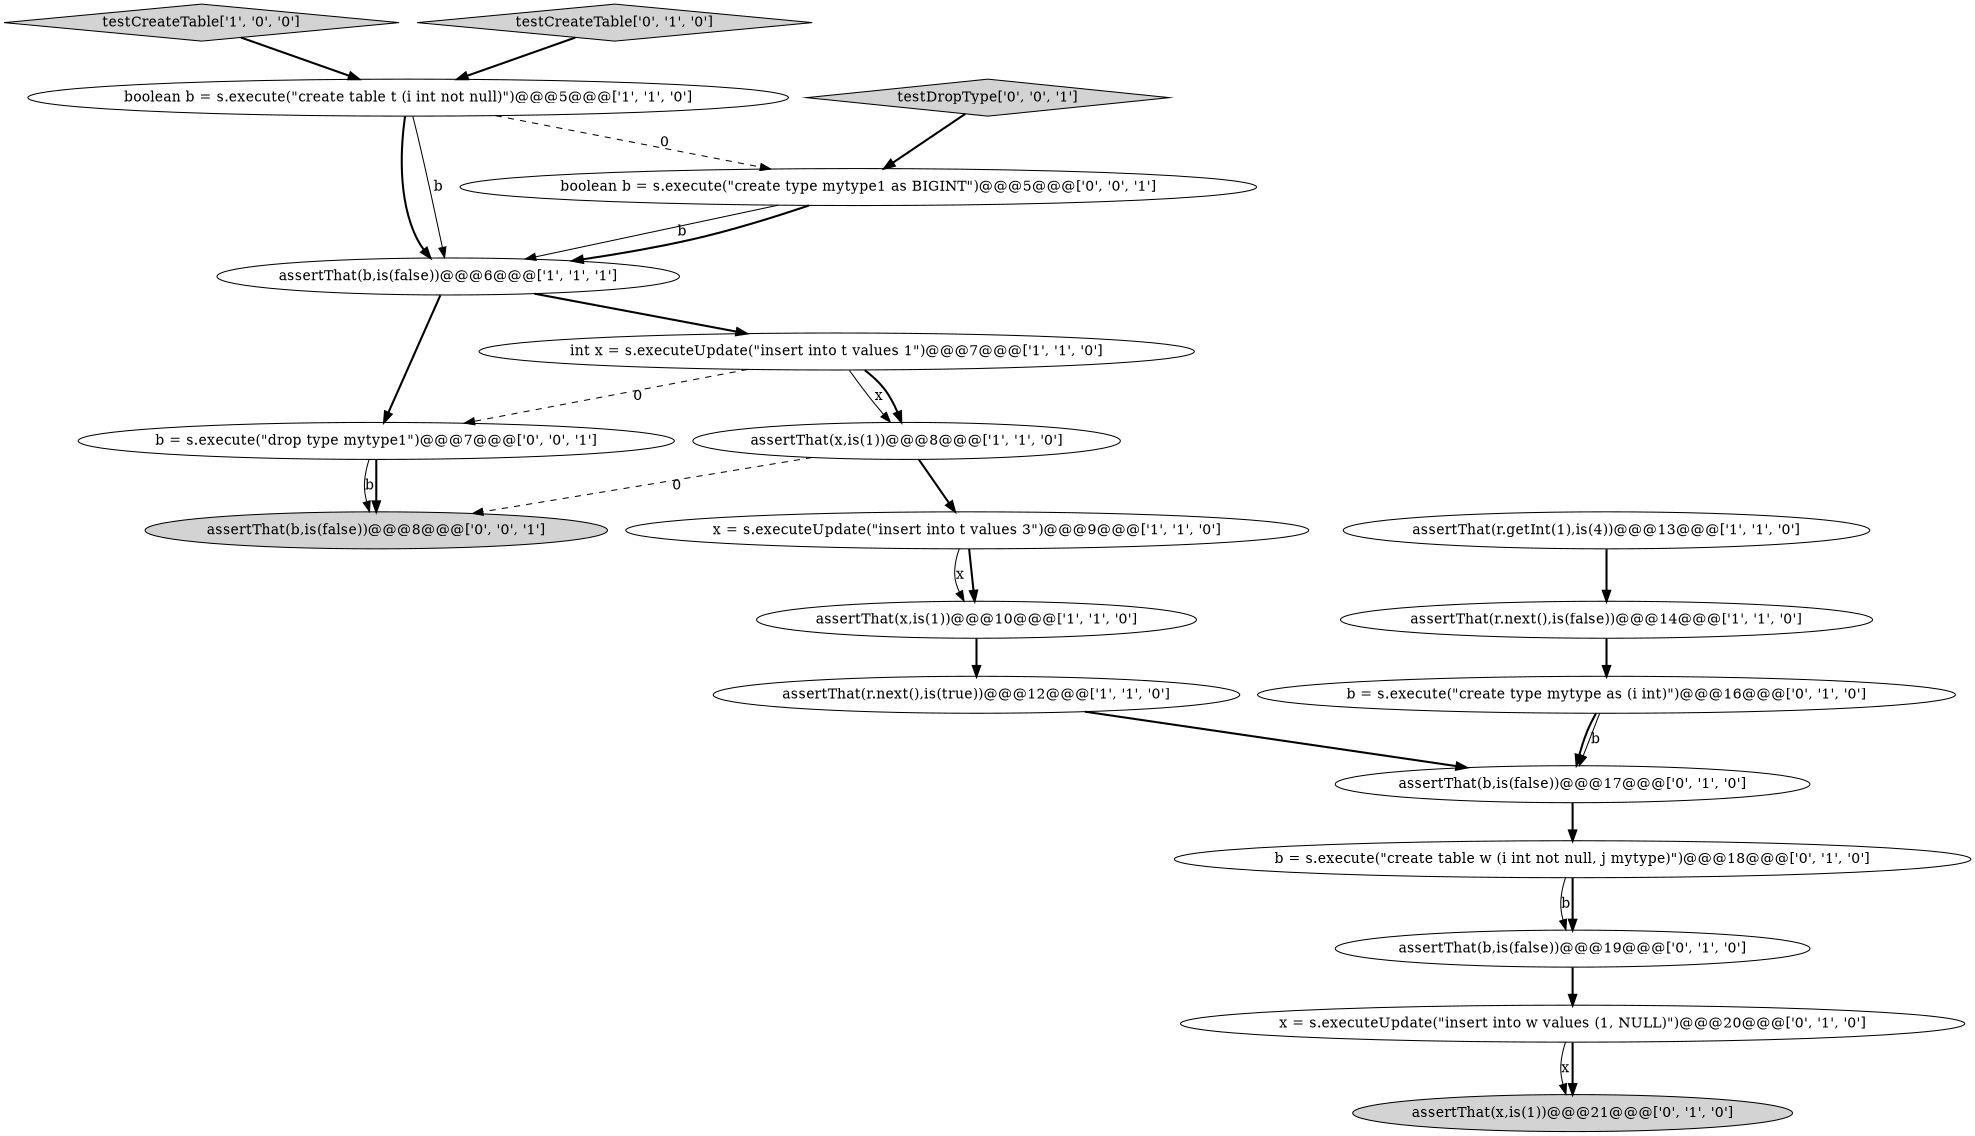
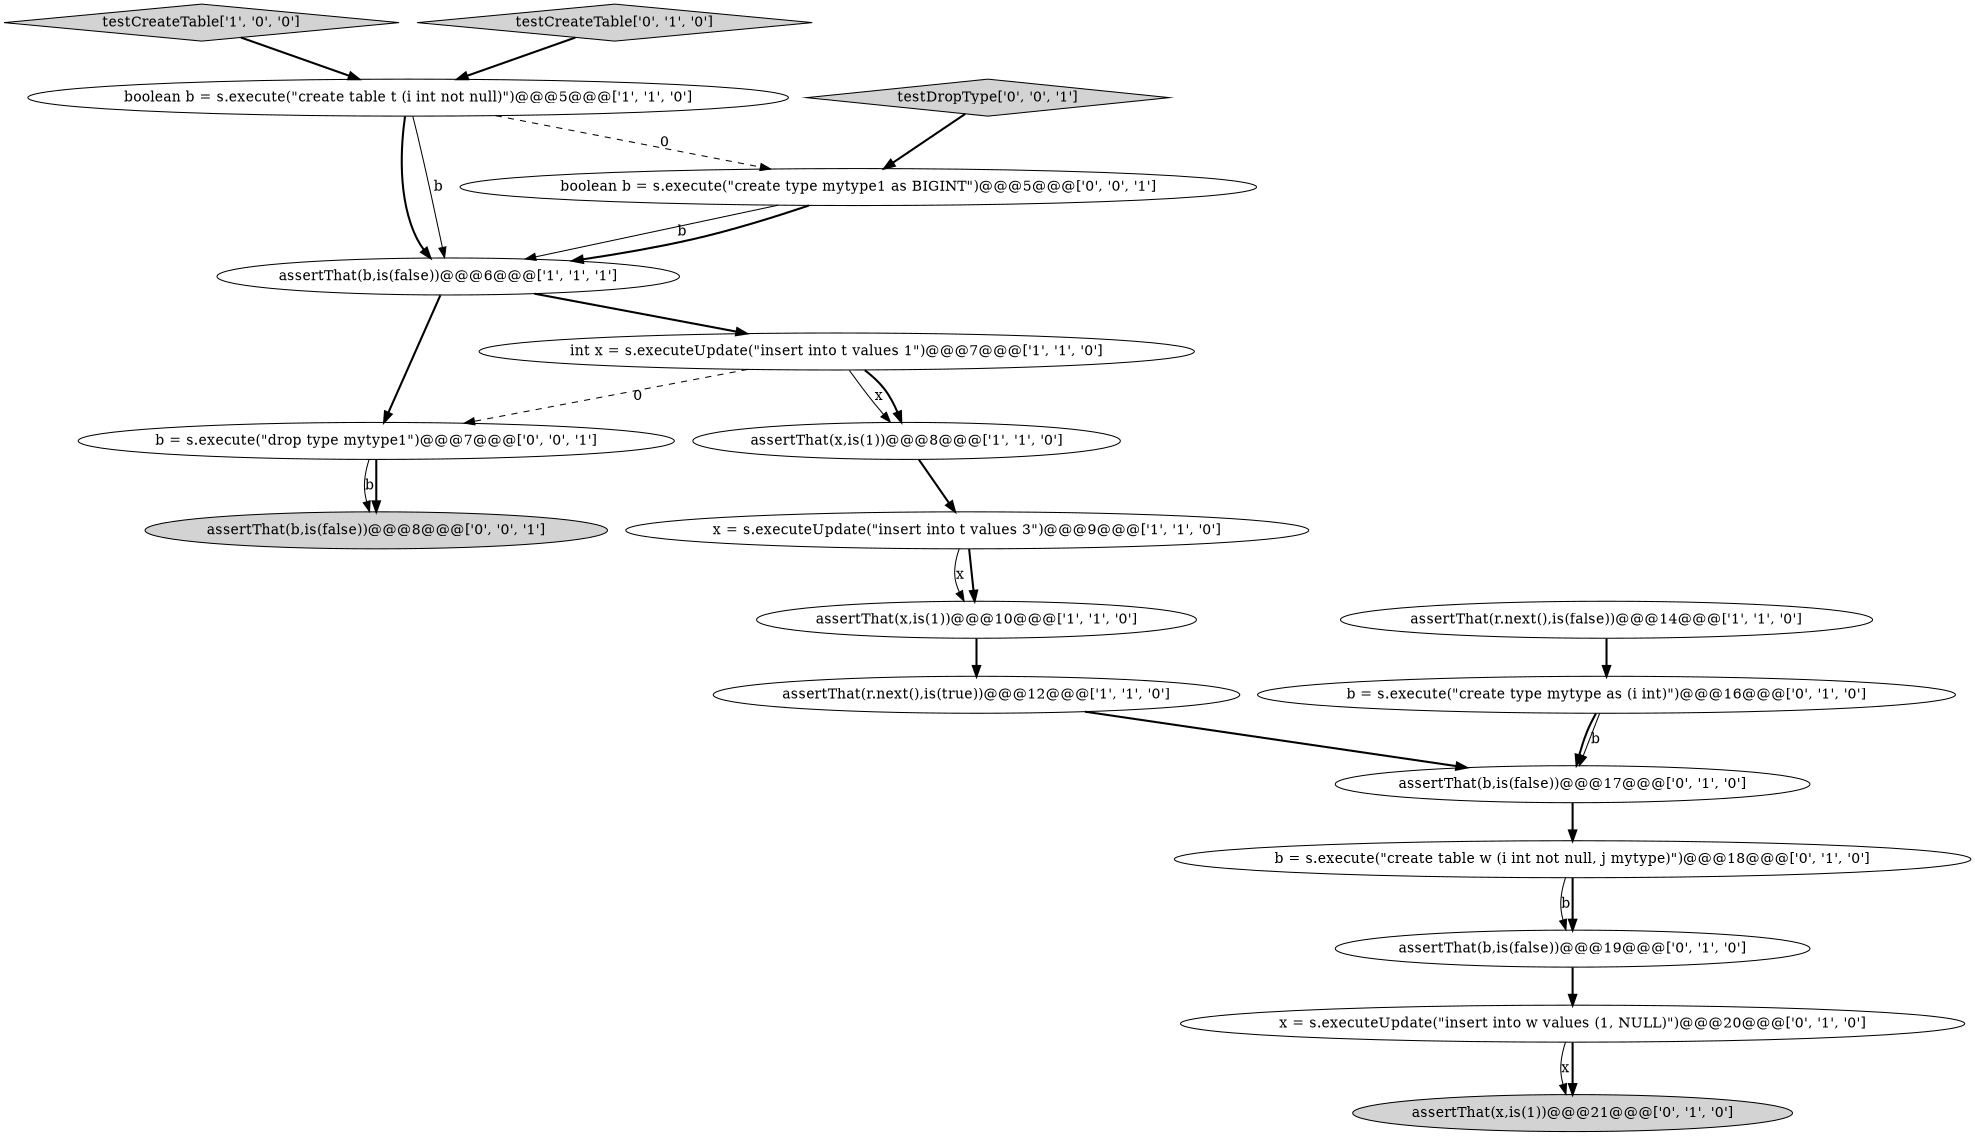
edge "assertThat(x,is(1))@@@8@@@['1', '1', '0']" -> "assertThat(b,is(false))@@@8@@@['0', '0', '1']": removed, label "0"
node "assertThat(r.getInt(1),is(4))@@@13@@@['1', '1', '0']": removed
